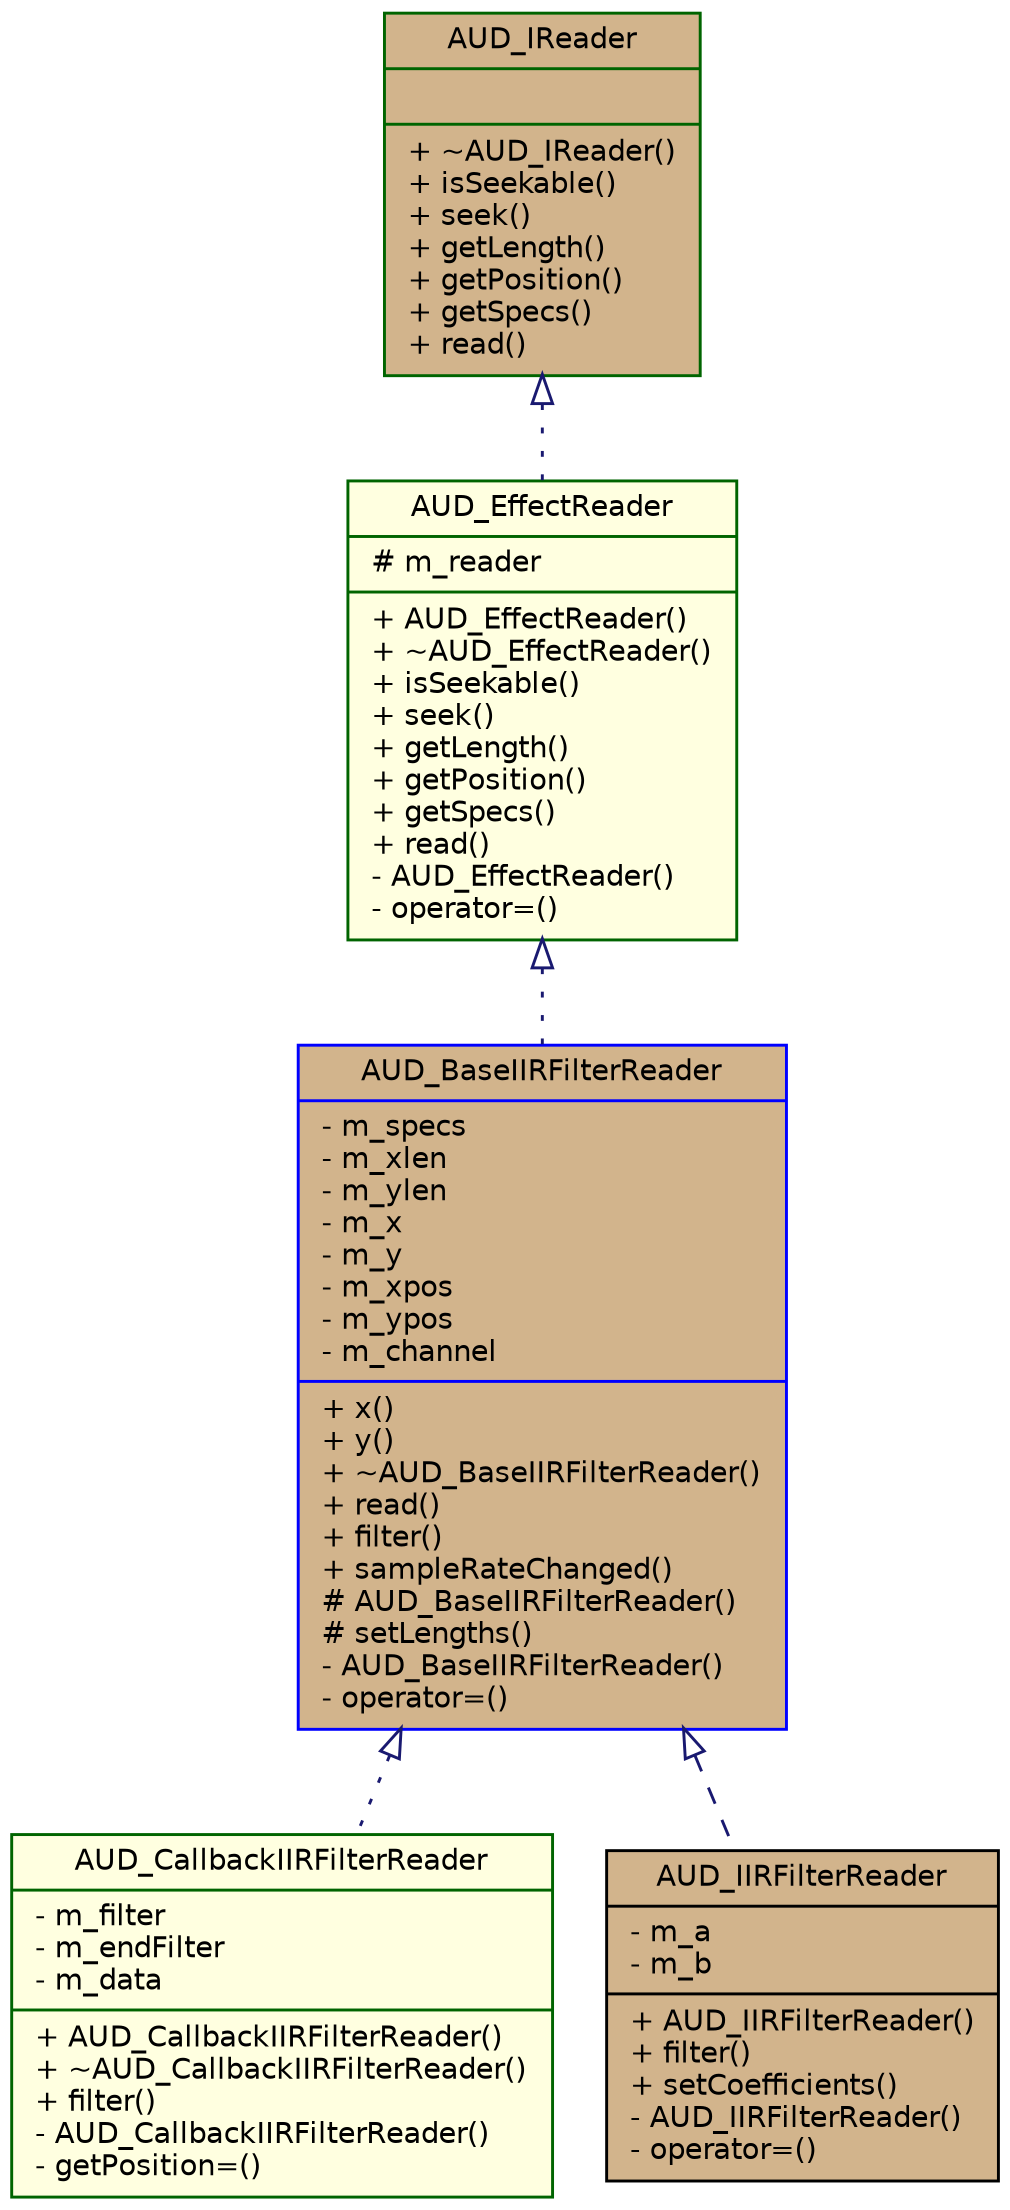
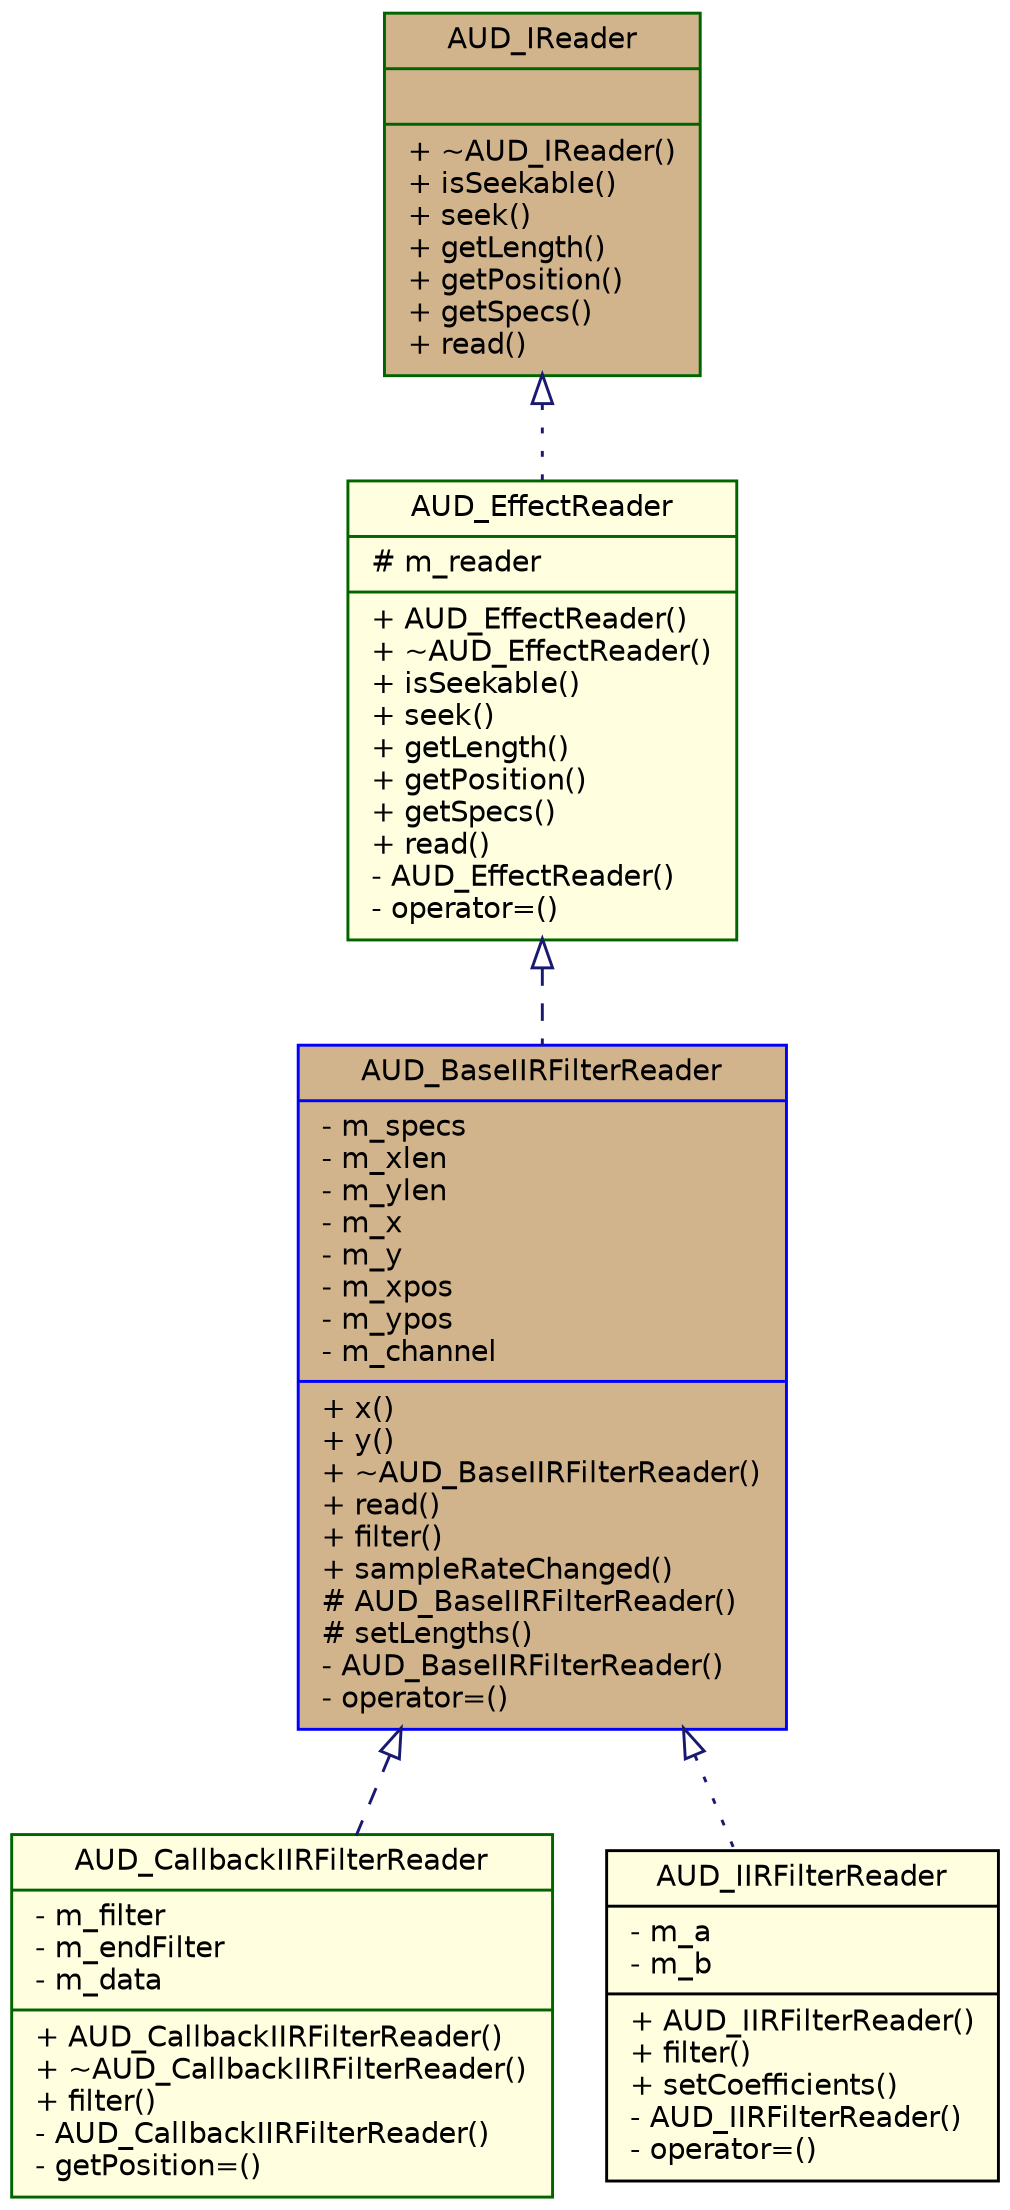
edge "AUD_BaseIIRFilterReader" -> "AUD_EffectReader": style dotted -> dashed
edge "AUD_CallbackIIRFilterReader" -> "AUD_BaseIIRFilterReader": style dotted -> dashed
edge "AUD_IIRFilterReader" -> "AUD_BaseIIRFilterReader": style dashed -> dotted
node "AUD_IIRFilterReader": fillcolor tan -> lightyellow
